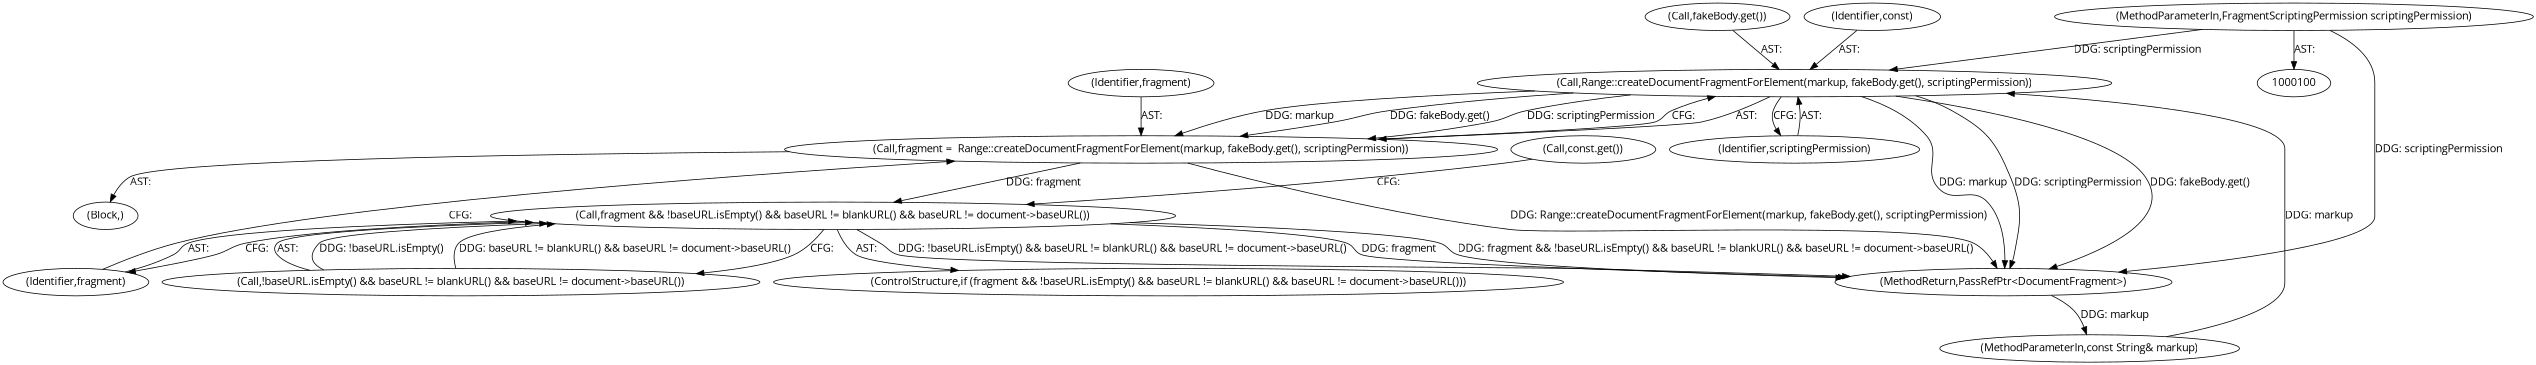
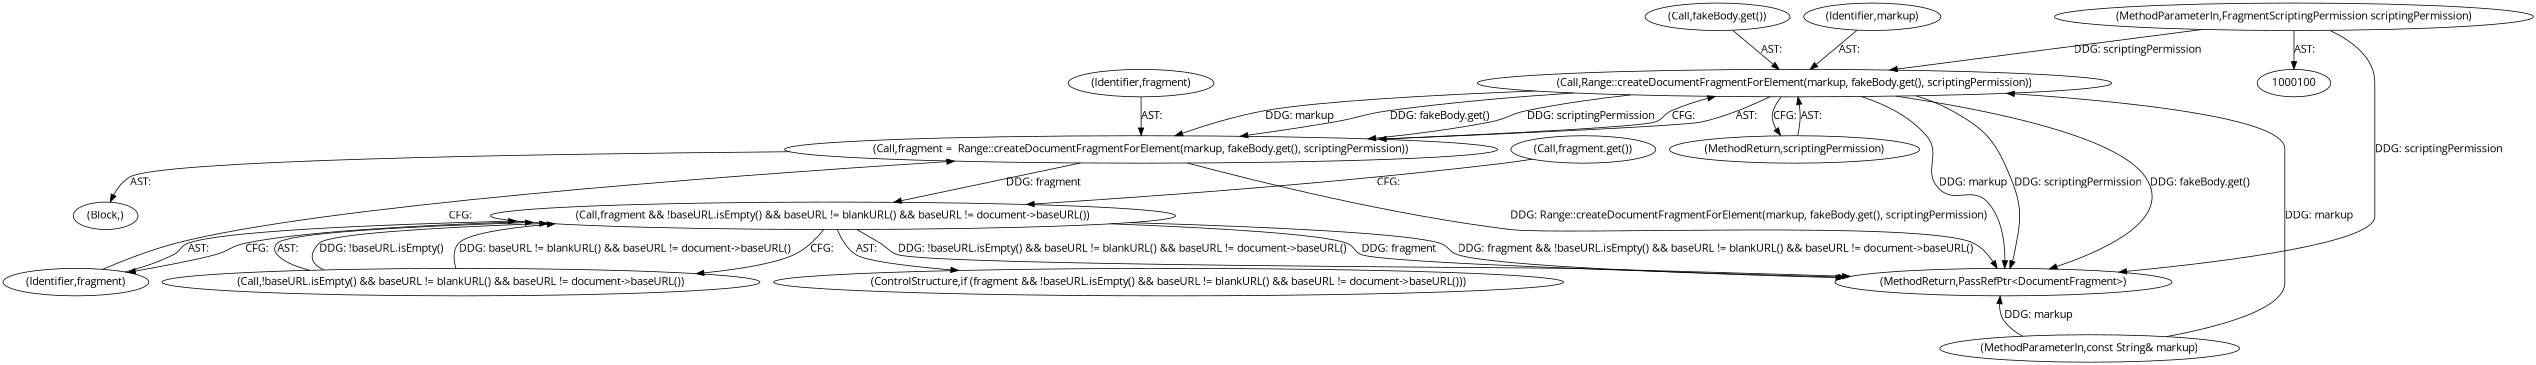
node "(Identifier,const)": label "(Identifier,const)" -> "(Identifier,markup)"
node "(Call,const.get())": label "(Call,const.get())" -> "(Call,fragment.get())"
node "(Identifier,scriptingPermission)": label "(Identifier,scriptingPermission)" -> "(MethodReturn,scriptingPermission)"
edge "(MethodReturn,PassRefPtr<DocumentFragment>)" -> "(MethodParameterIn,const String& markup)": reversed
